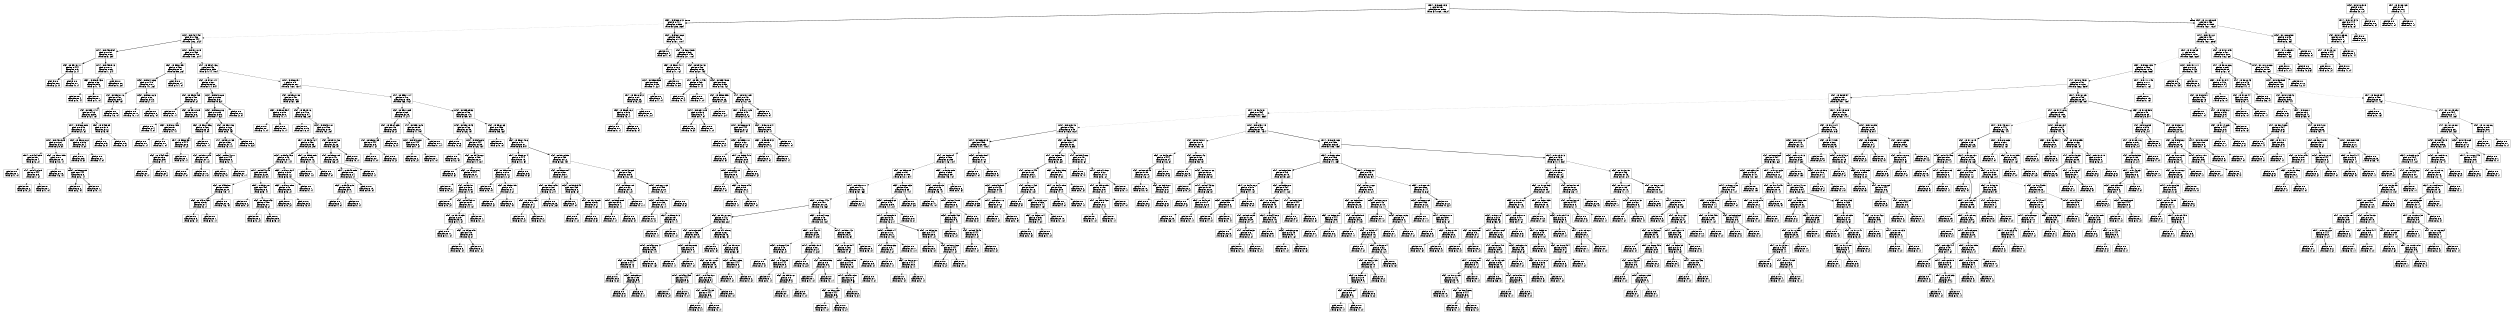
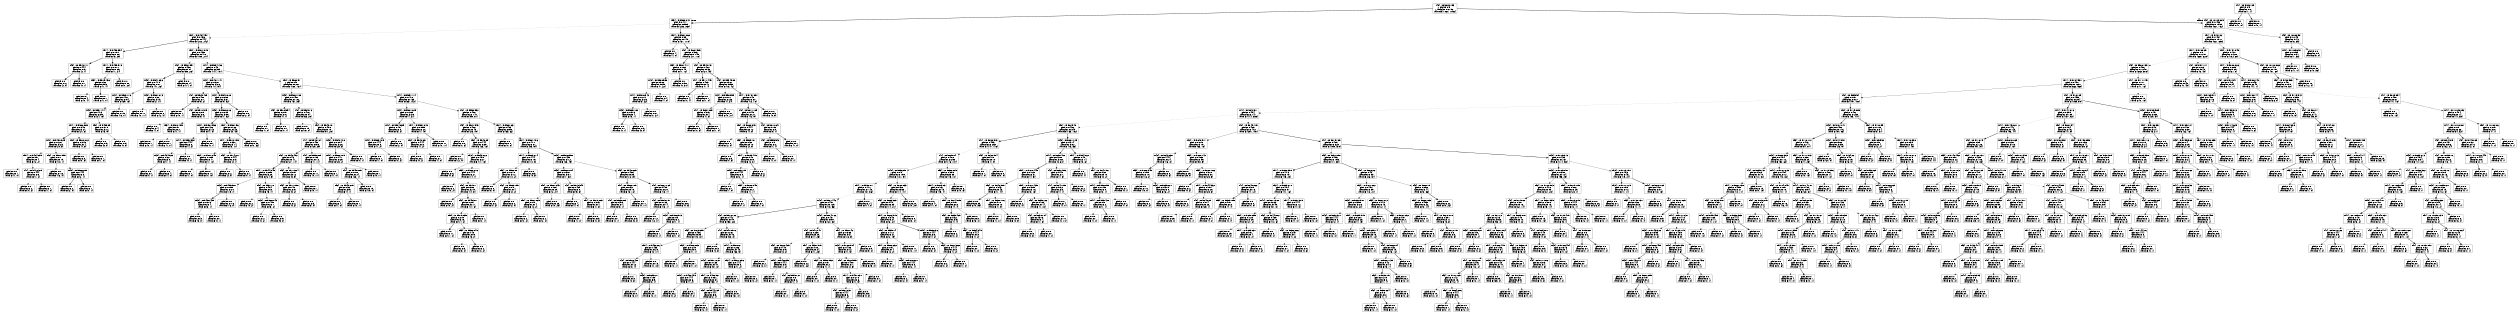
edge "X[0] <= 9720.725 gini = 0.415 samples = 17 value = [5, 12]" -> "X[0] <= 9729.52 gini = 0.183 samples = 59 value = [53, 6]": now "X[0] <= 9720.725 gini = 0.415 samples = 17 value = [5, 12]" -> "X[3] <= 9718.519 gini = 0.32 samples = 15 value = [3, 12]"
